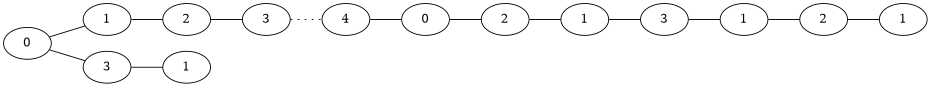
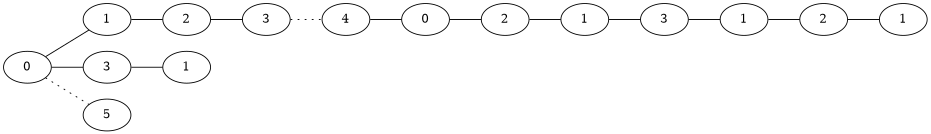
node "5": added
